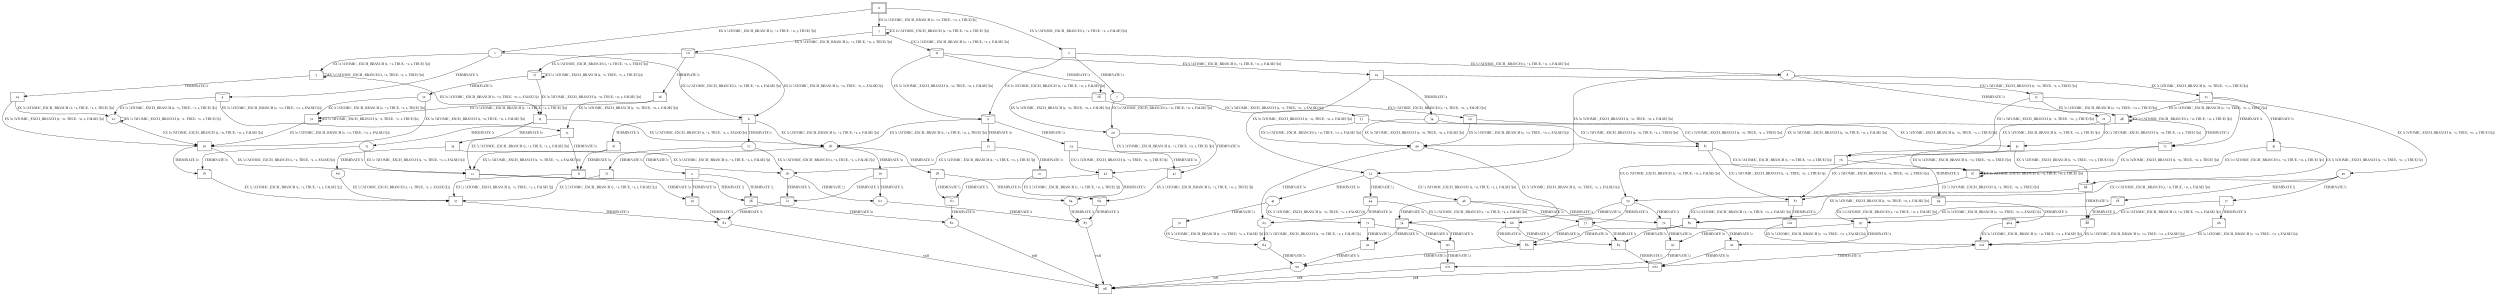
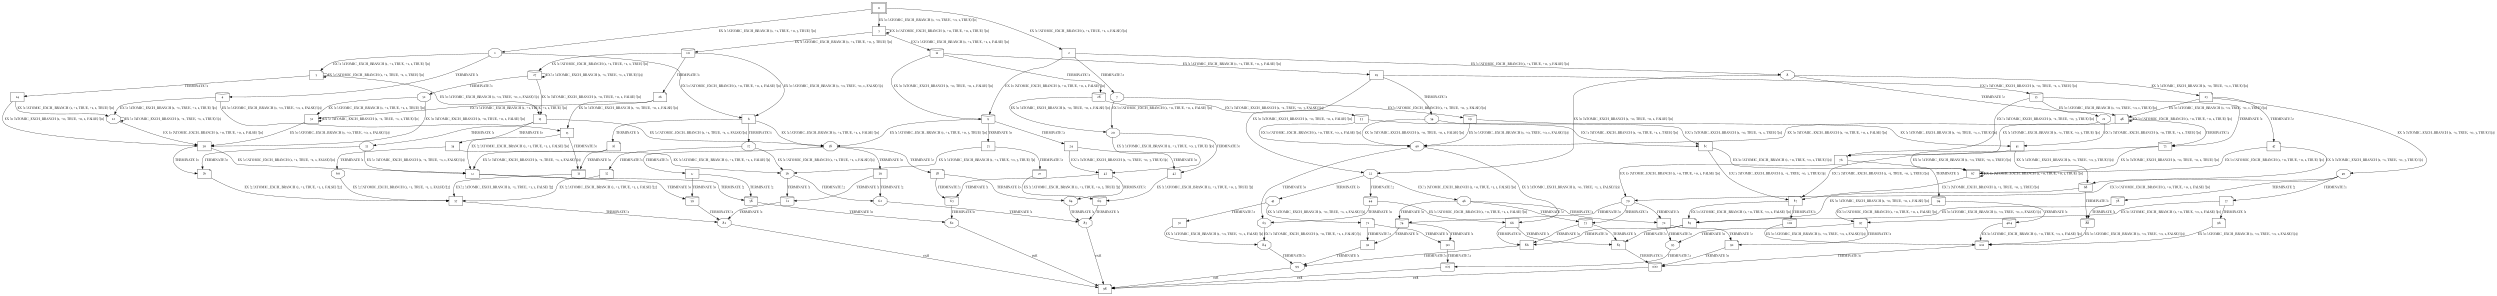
node "93": shape box -> octagon
